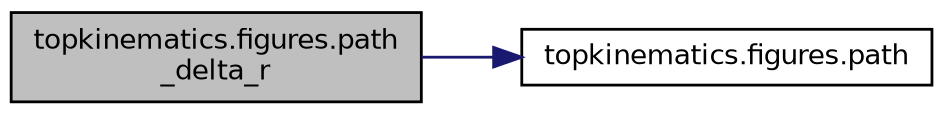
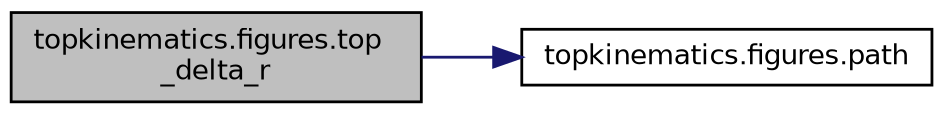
node "topkinematics.figures.path _delta_r": label "topkinematics.figures.path _delta_r" -> "topkinematics.figures.top _delta_r"
